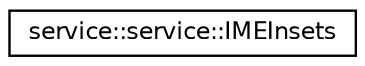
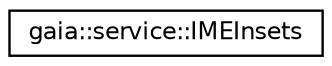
node "service::service::IMEInsets": label "service::service::IMEInsets" -> "gaia::service::IMEInsets"
